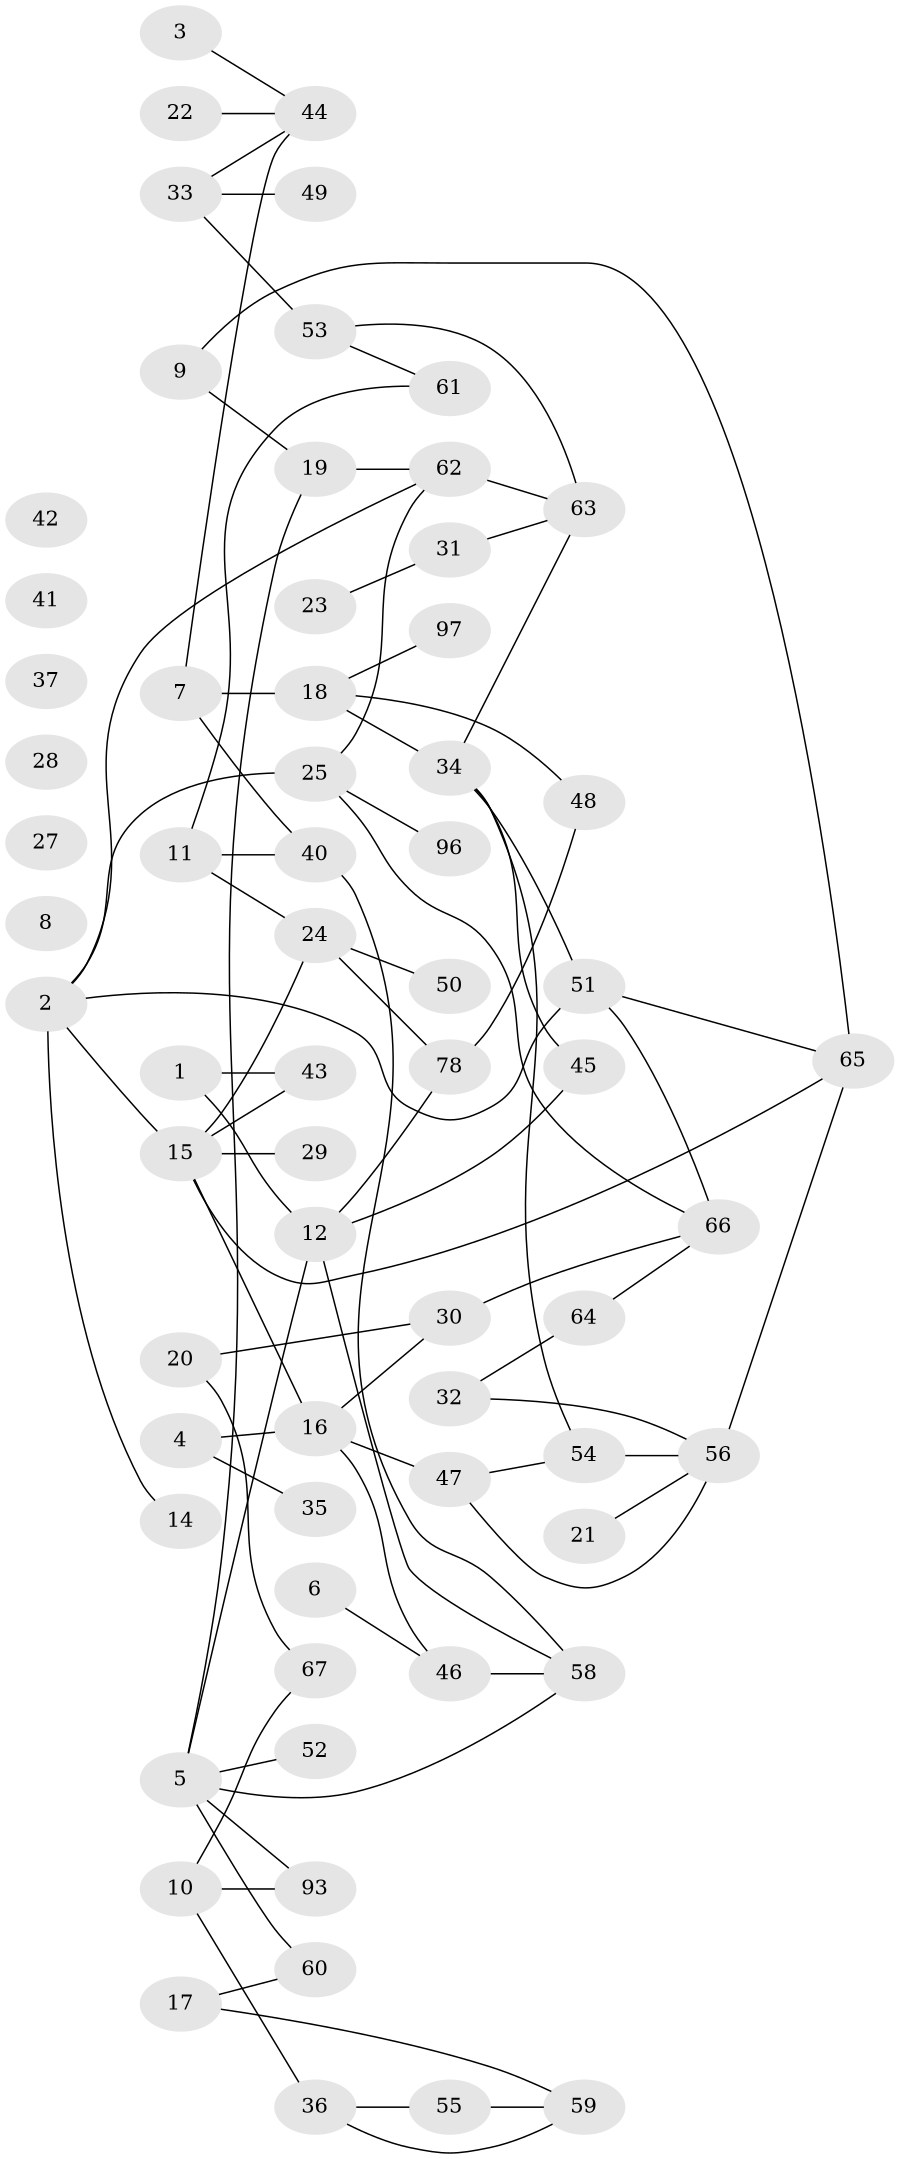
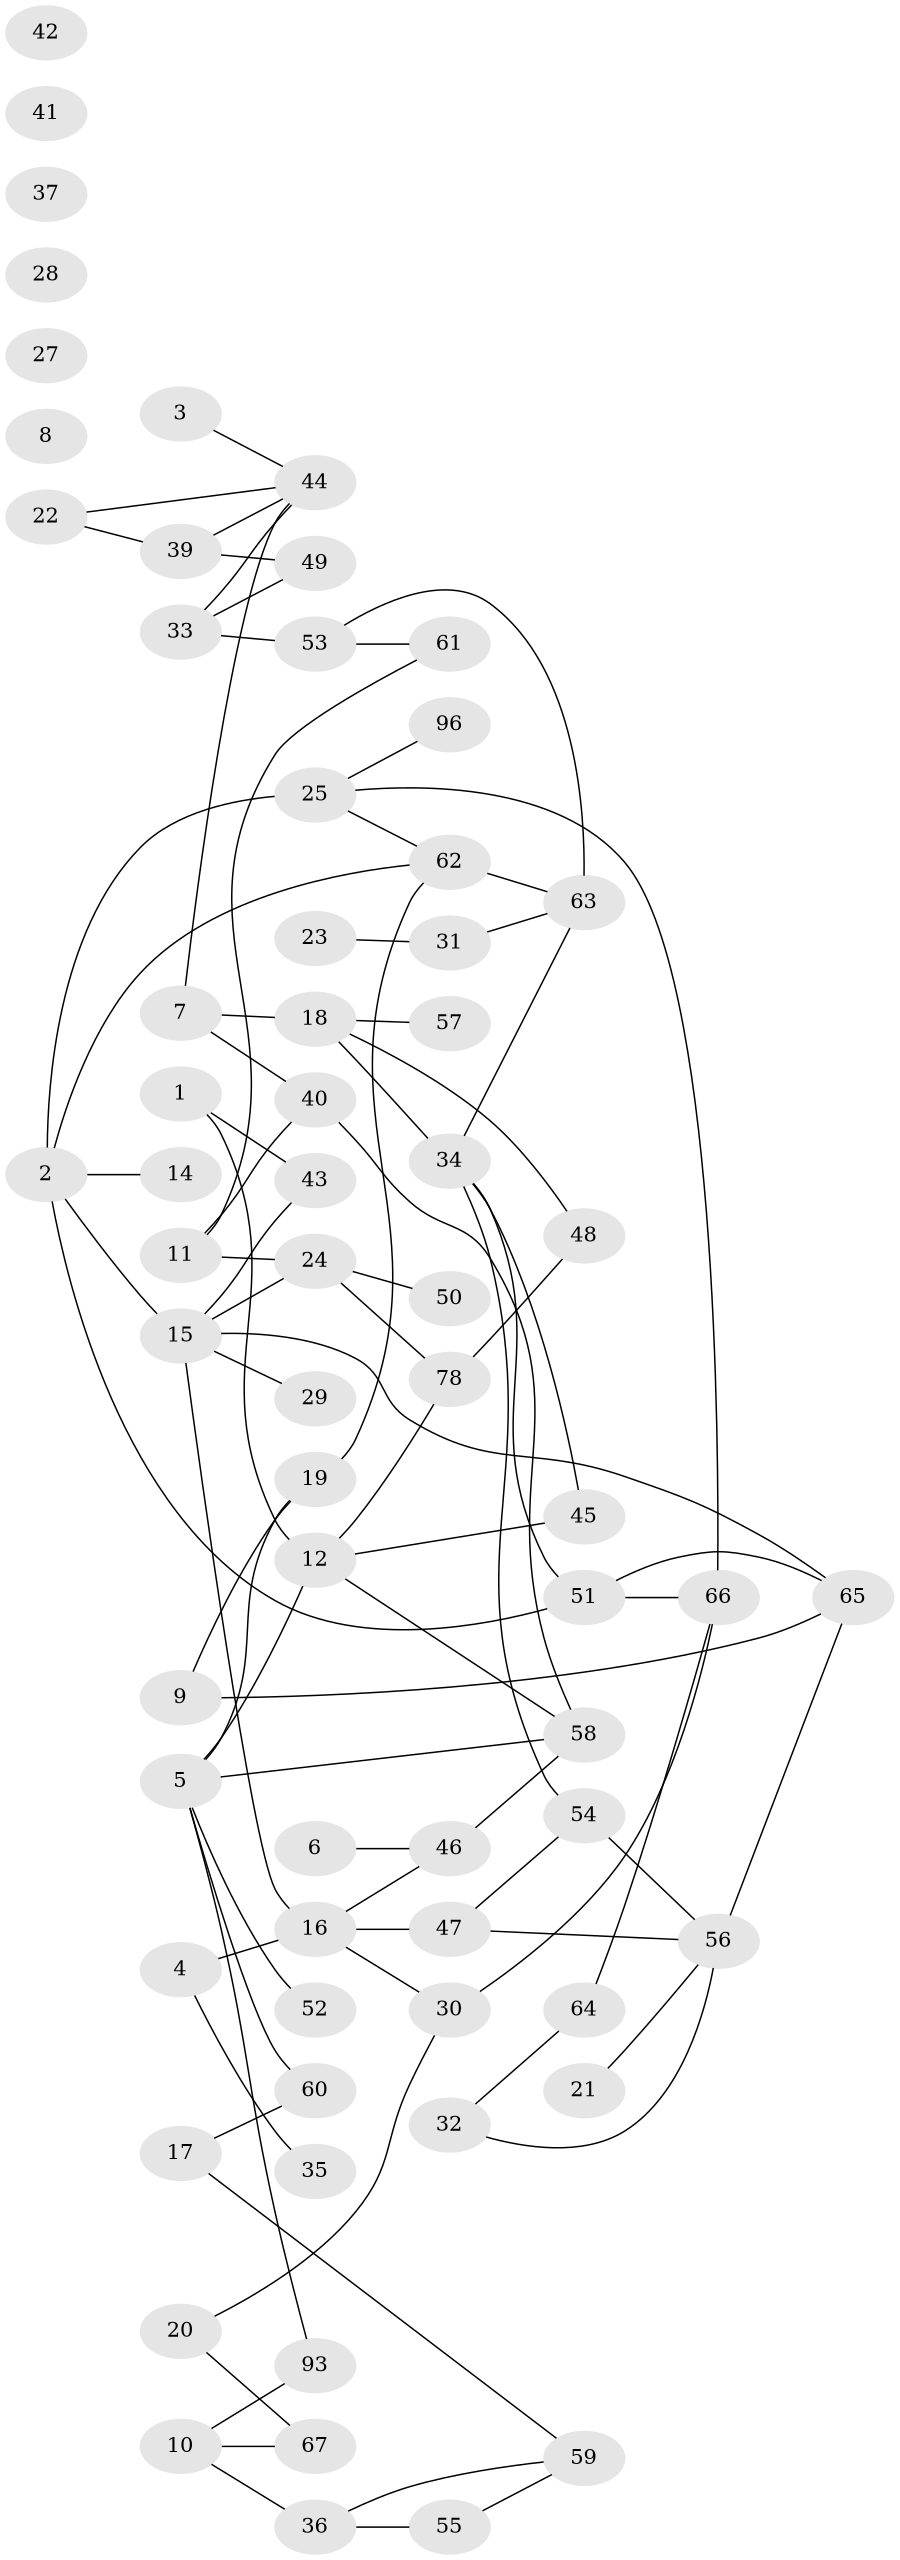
node "39": added
node "97": label "97" -> "57"
